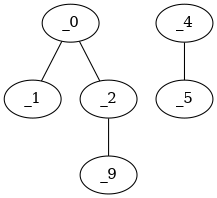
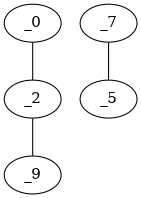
node "_4": label "_4" -> "_7"
node "_1": removed
